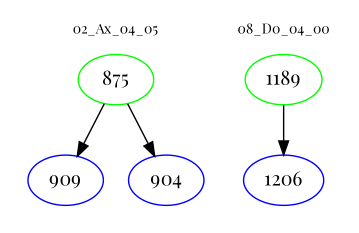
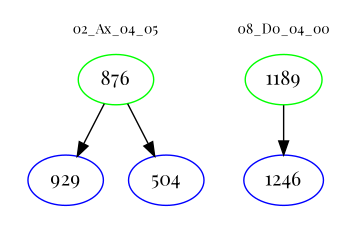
node "875": label "875" -> "876"
node "909": label "909" -> "929"
node "904": label "904" -> "504"
node "1206": label "1206" -> "1246"
